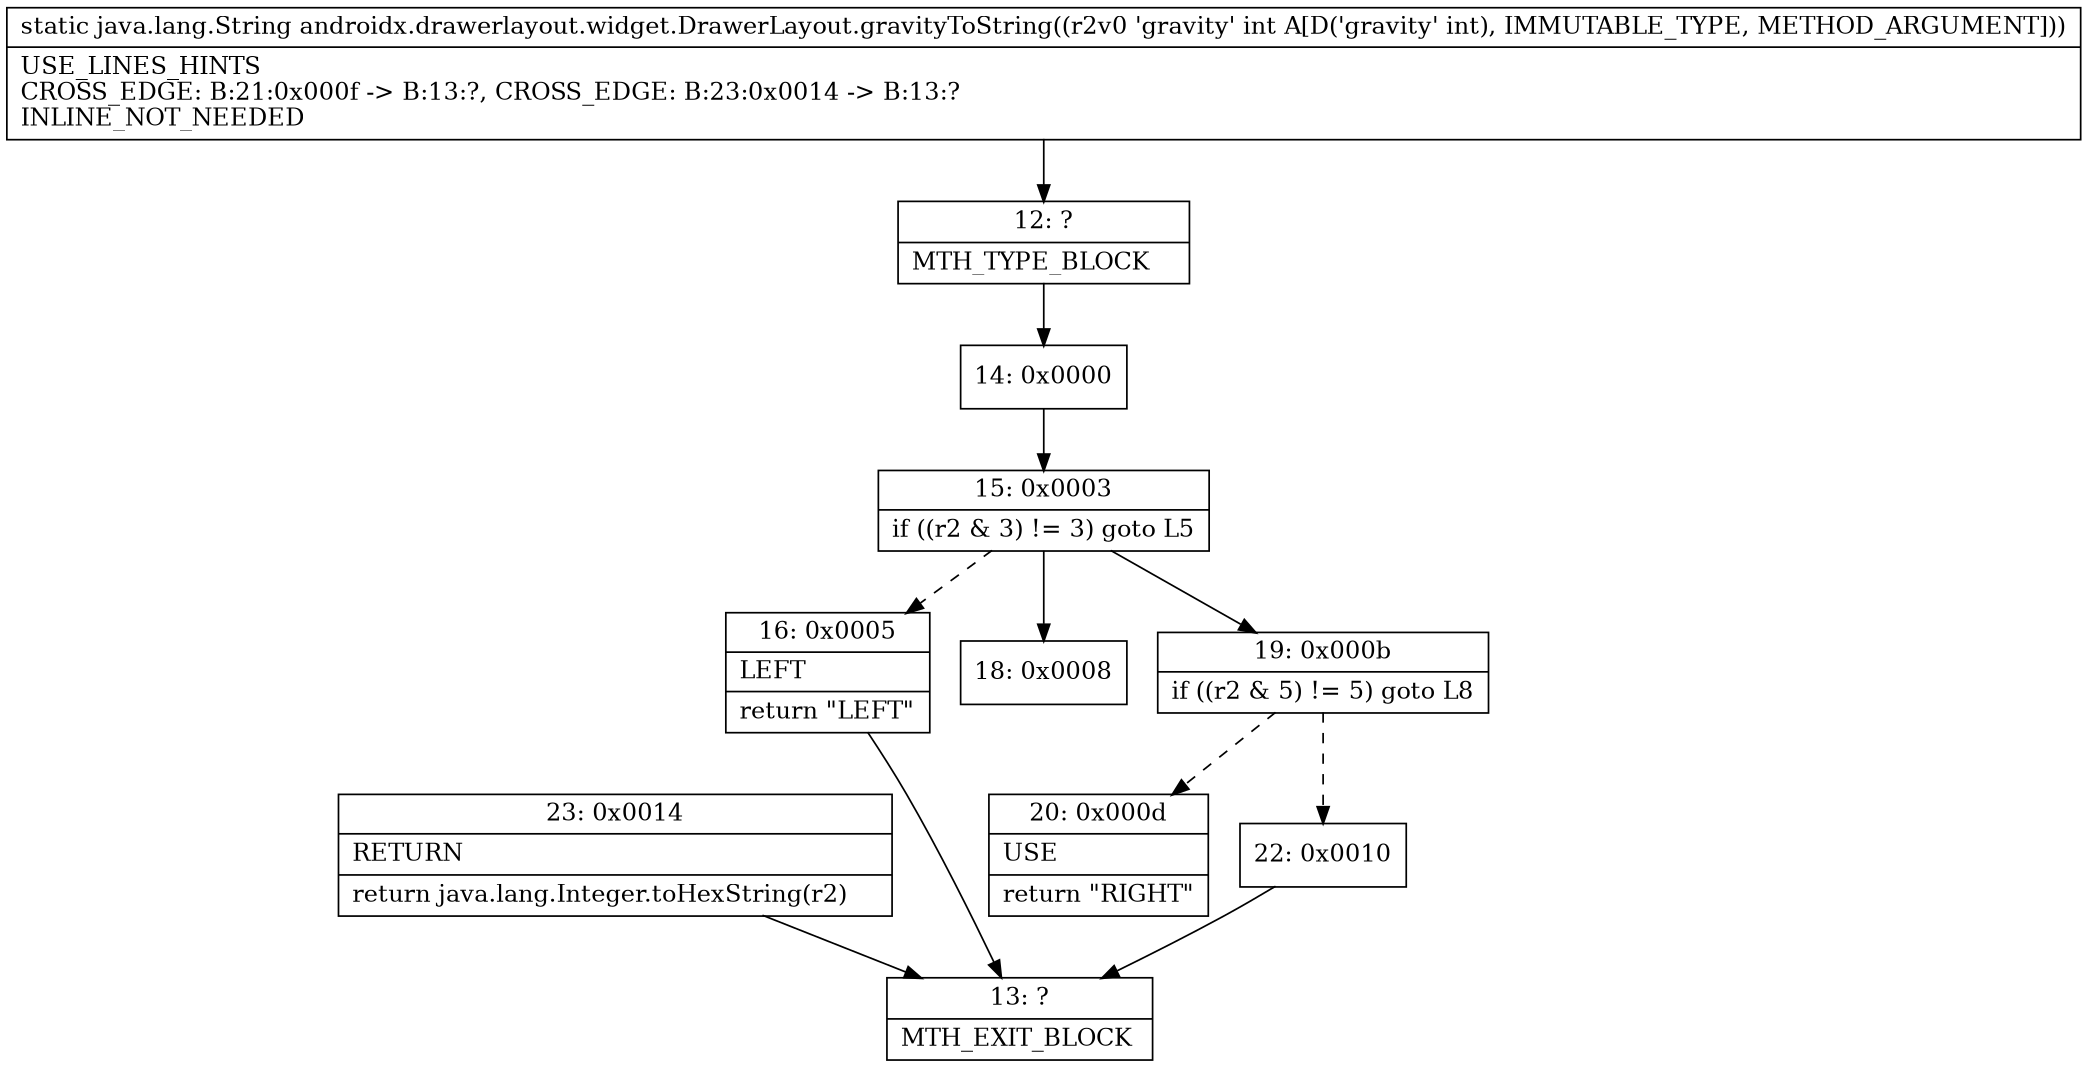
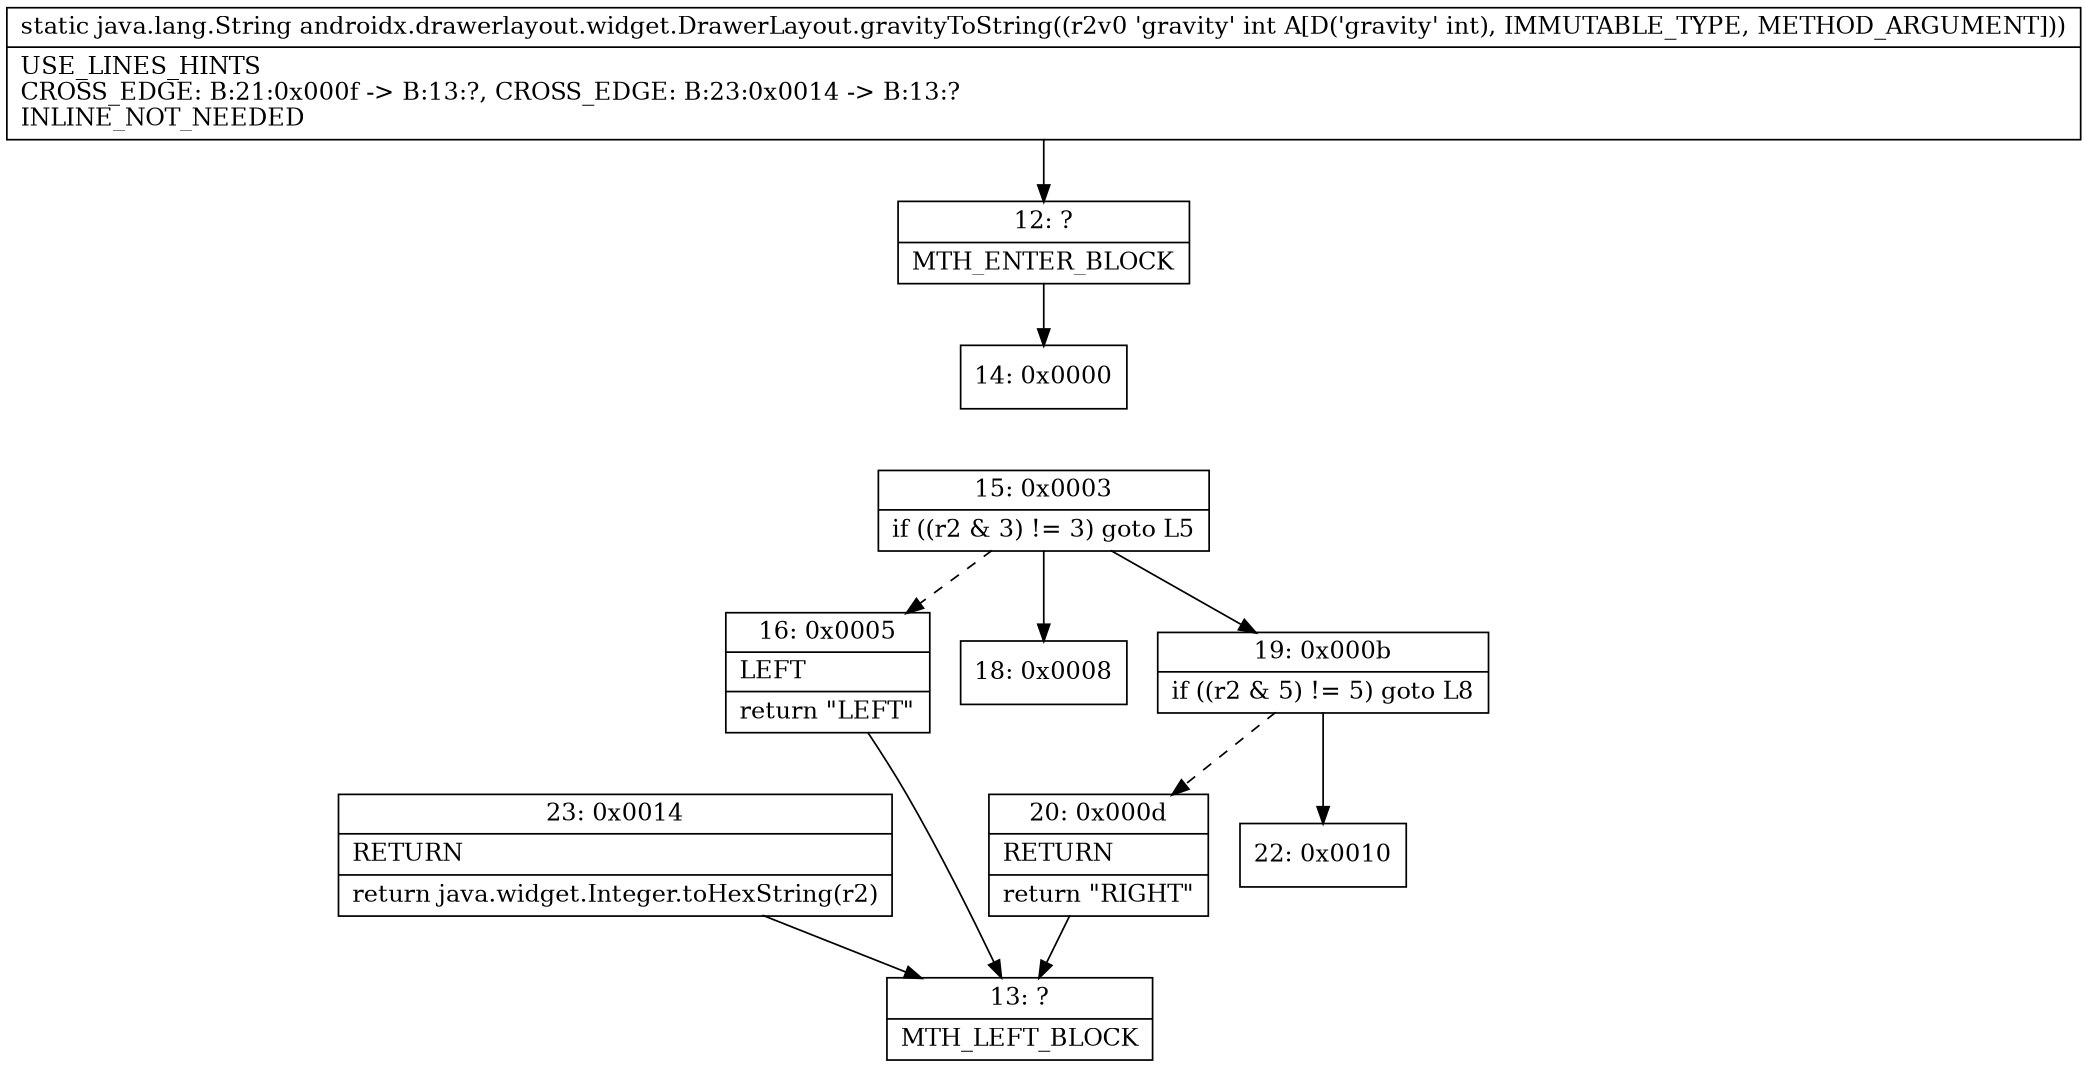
node "12: ?": text "MTH_TYPE_BLOCK" -> "MTH_ENTER_BLOCK"
edge "14: 0x0000" -> "15: 0x0003": removed
edge "19: 0x000b" -> "22: 0x0010": style dashed -> solid
node "20: 0x000d": text "USE" -> "RETURN"
node "23: 0x0014": text "return java.lang.Integer.toHexString(r2)" -> "return java.widget.Integer.toHexString(r2)"
edge "22: 0x0010" -> "13: ?": now "20: 0x000d" -> "13: ?"
node "13: ?": text "MTH_EXIT_BLOCK" -> "MTH_LEFT_BLOCK"
